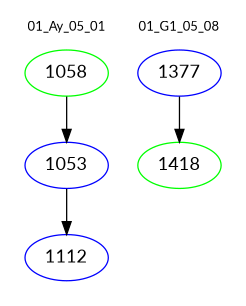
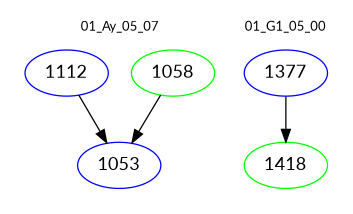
cluster "01_Ay_05_01": label "01_Ay_05_01" -> "01_Ay_05_07"
cluster "01_G1_05_08": label "01_G1_05_08" -> "01_G1_05_00"
edge "1053" -> "1112": reversed
